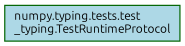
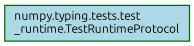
node "numpy.typing.tests.test _typing.TestRuntimeProtocol": label "numpy.typing.tests.test _typing.TestRuntimeProtocol" -> "numpy.typing.tests.test _runtime.TestRuntimeProtocol"
